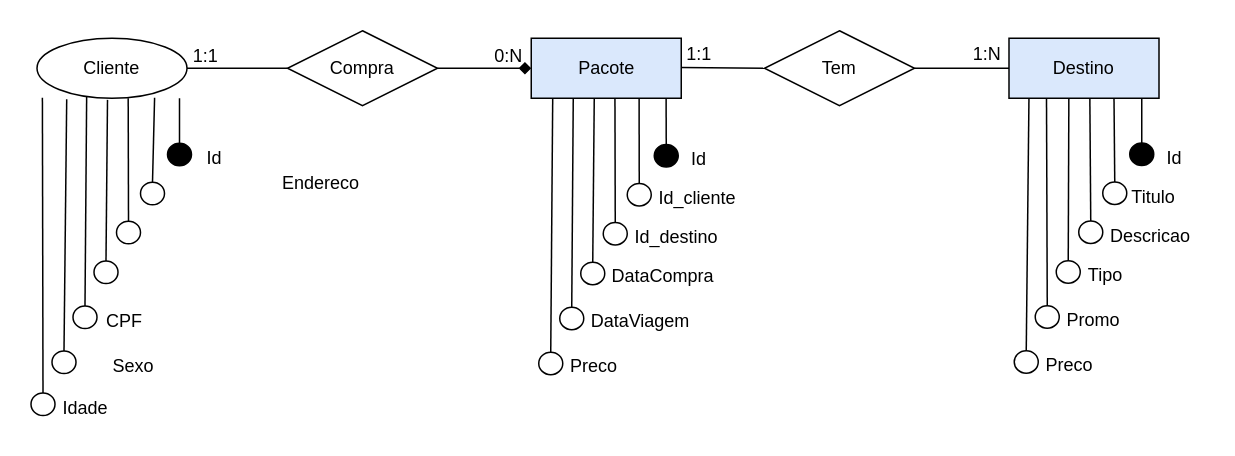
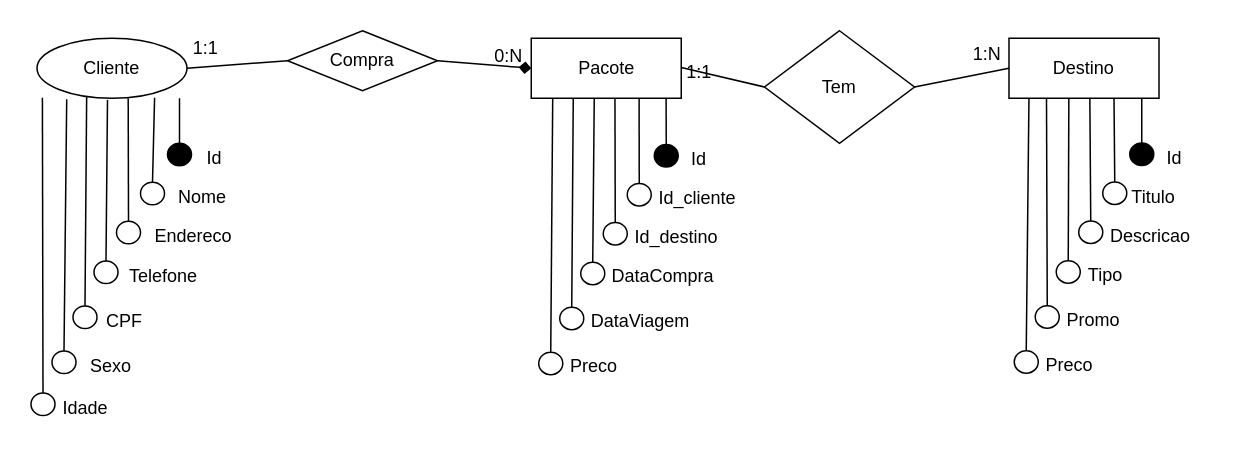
node "Compra": size 150x75 -> 150x60
node "Pacote": fillcolor #dae8fc -> #ffffff
node "Tem": size 150x75 -> 150x113
node "Destino": fillcolor #dae8fc -> #ffffff
node "Endereco": moved (320, 184) -> (193, 236)
node "Nome": added
node "Telefone": added
node "Sexo": moved (133, 366) -> (110, 366)
